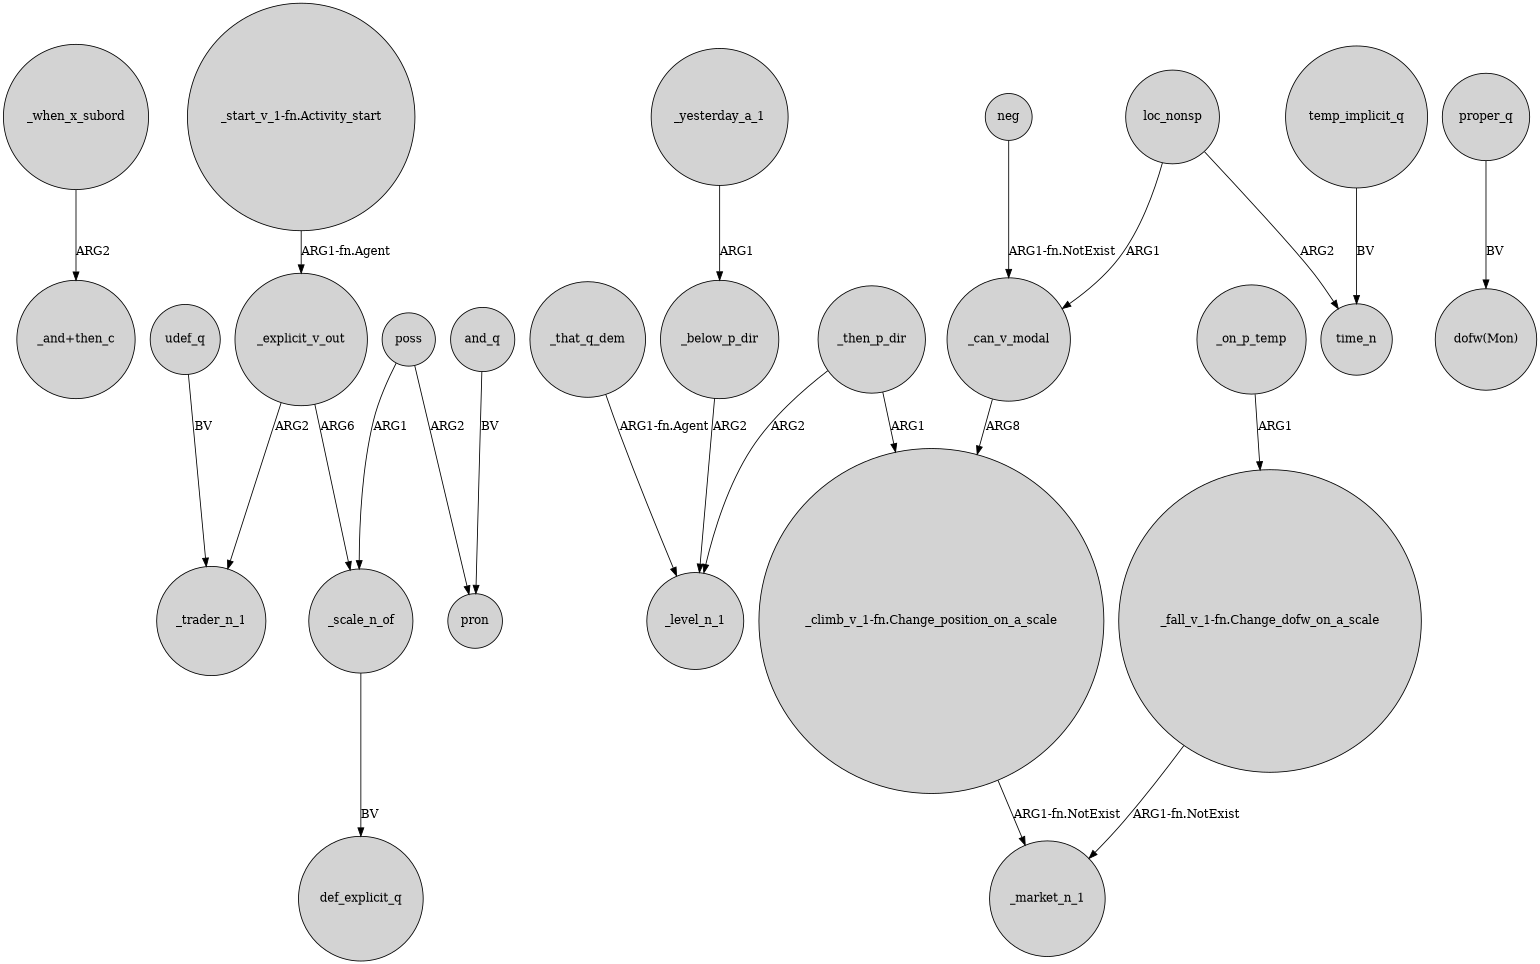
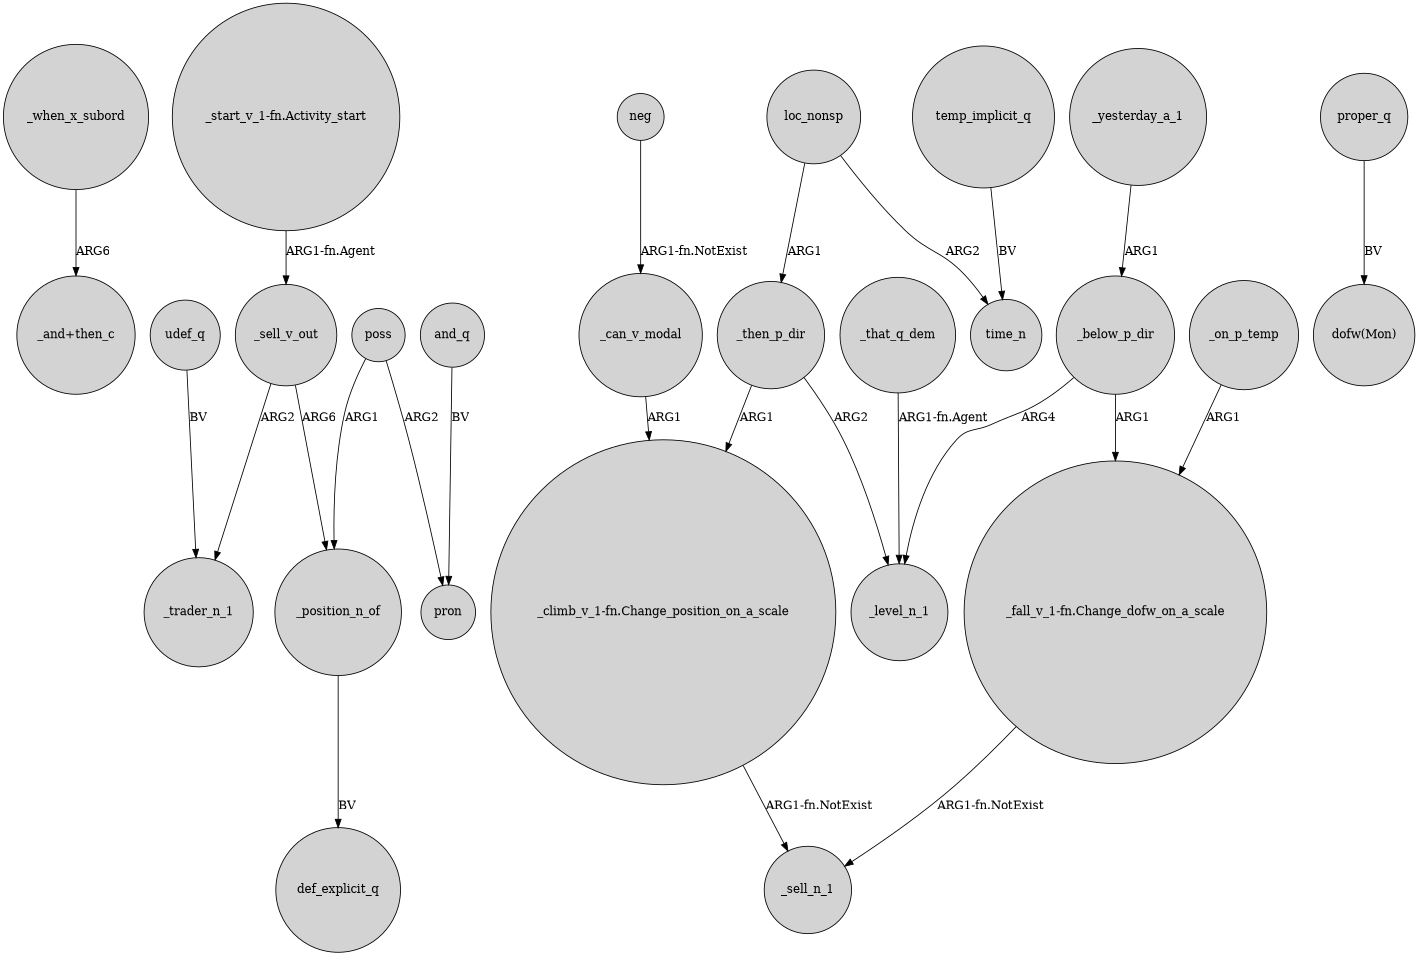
edge "loc_nonsp" -> "_can_v_modal": now "loc_nonsp" -> "_then_p_dir"
edge "_when_x_subord" -> "_and+then_c": label "ARG2" -> "ARG6"
node "_explicit_v_out": label "_explicit_v_out" -> "_sell_v_out"
edge "_below_p_dir" -> "_fall_v_1-fn.Change_dofw_on_a_scale": added, label "ARG1"
edge "_below_p_dir" -> "_level_n_1": label "ARG2" -> "ARG4"
edge "_can_v_modal" -> "_climb_v_1-fn.Change_position_on_a_scale": label "ARG8" -> "ARG1"
node "_scale_n_of": label "_scale_n_of" -> "_position_n_of"
node "_market_n_1": label "_market_n_1" -> "_sell_n_1"
